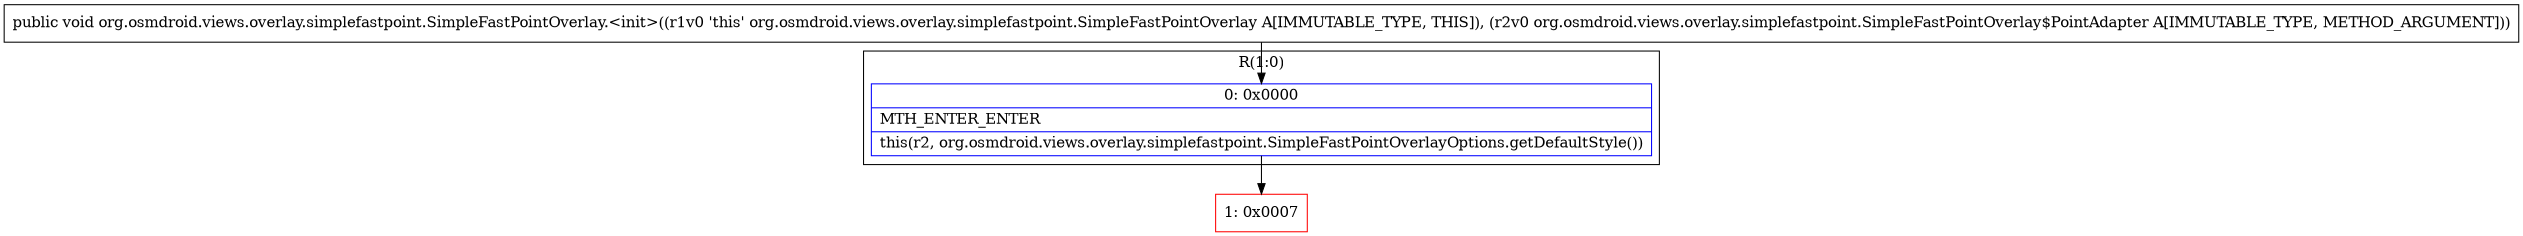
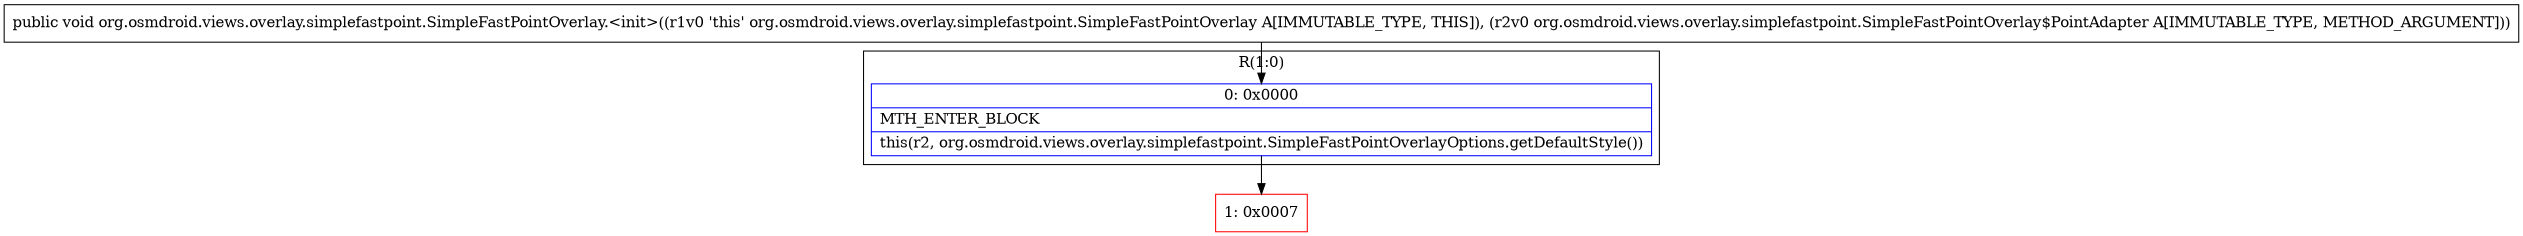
node "0: 0x0000": text "MTH_ENTER_ENTER" -> "MTH_ENTER_BLOCK"
